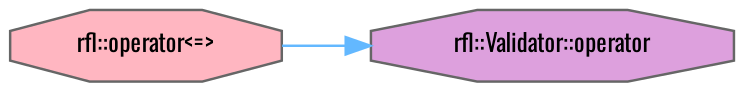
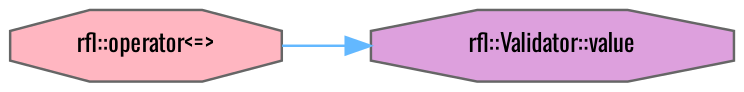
node "rfl::Validator::operator": label "rfl::Validator::operator" -> "rfl::Validator::value"
